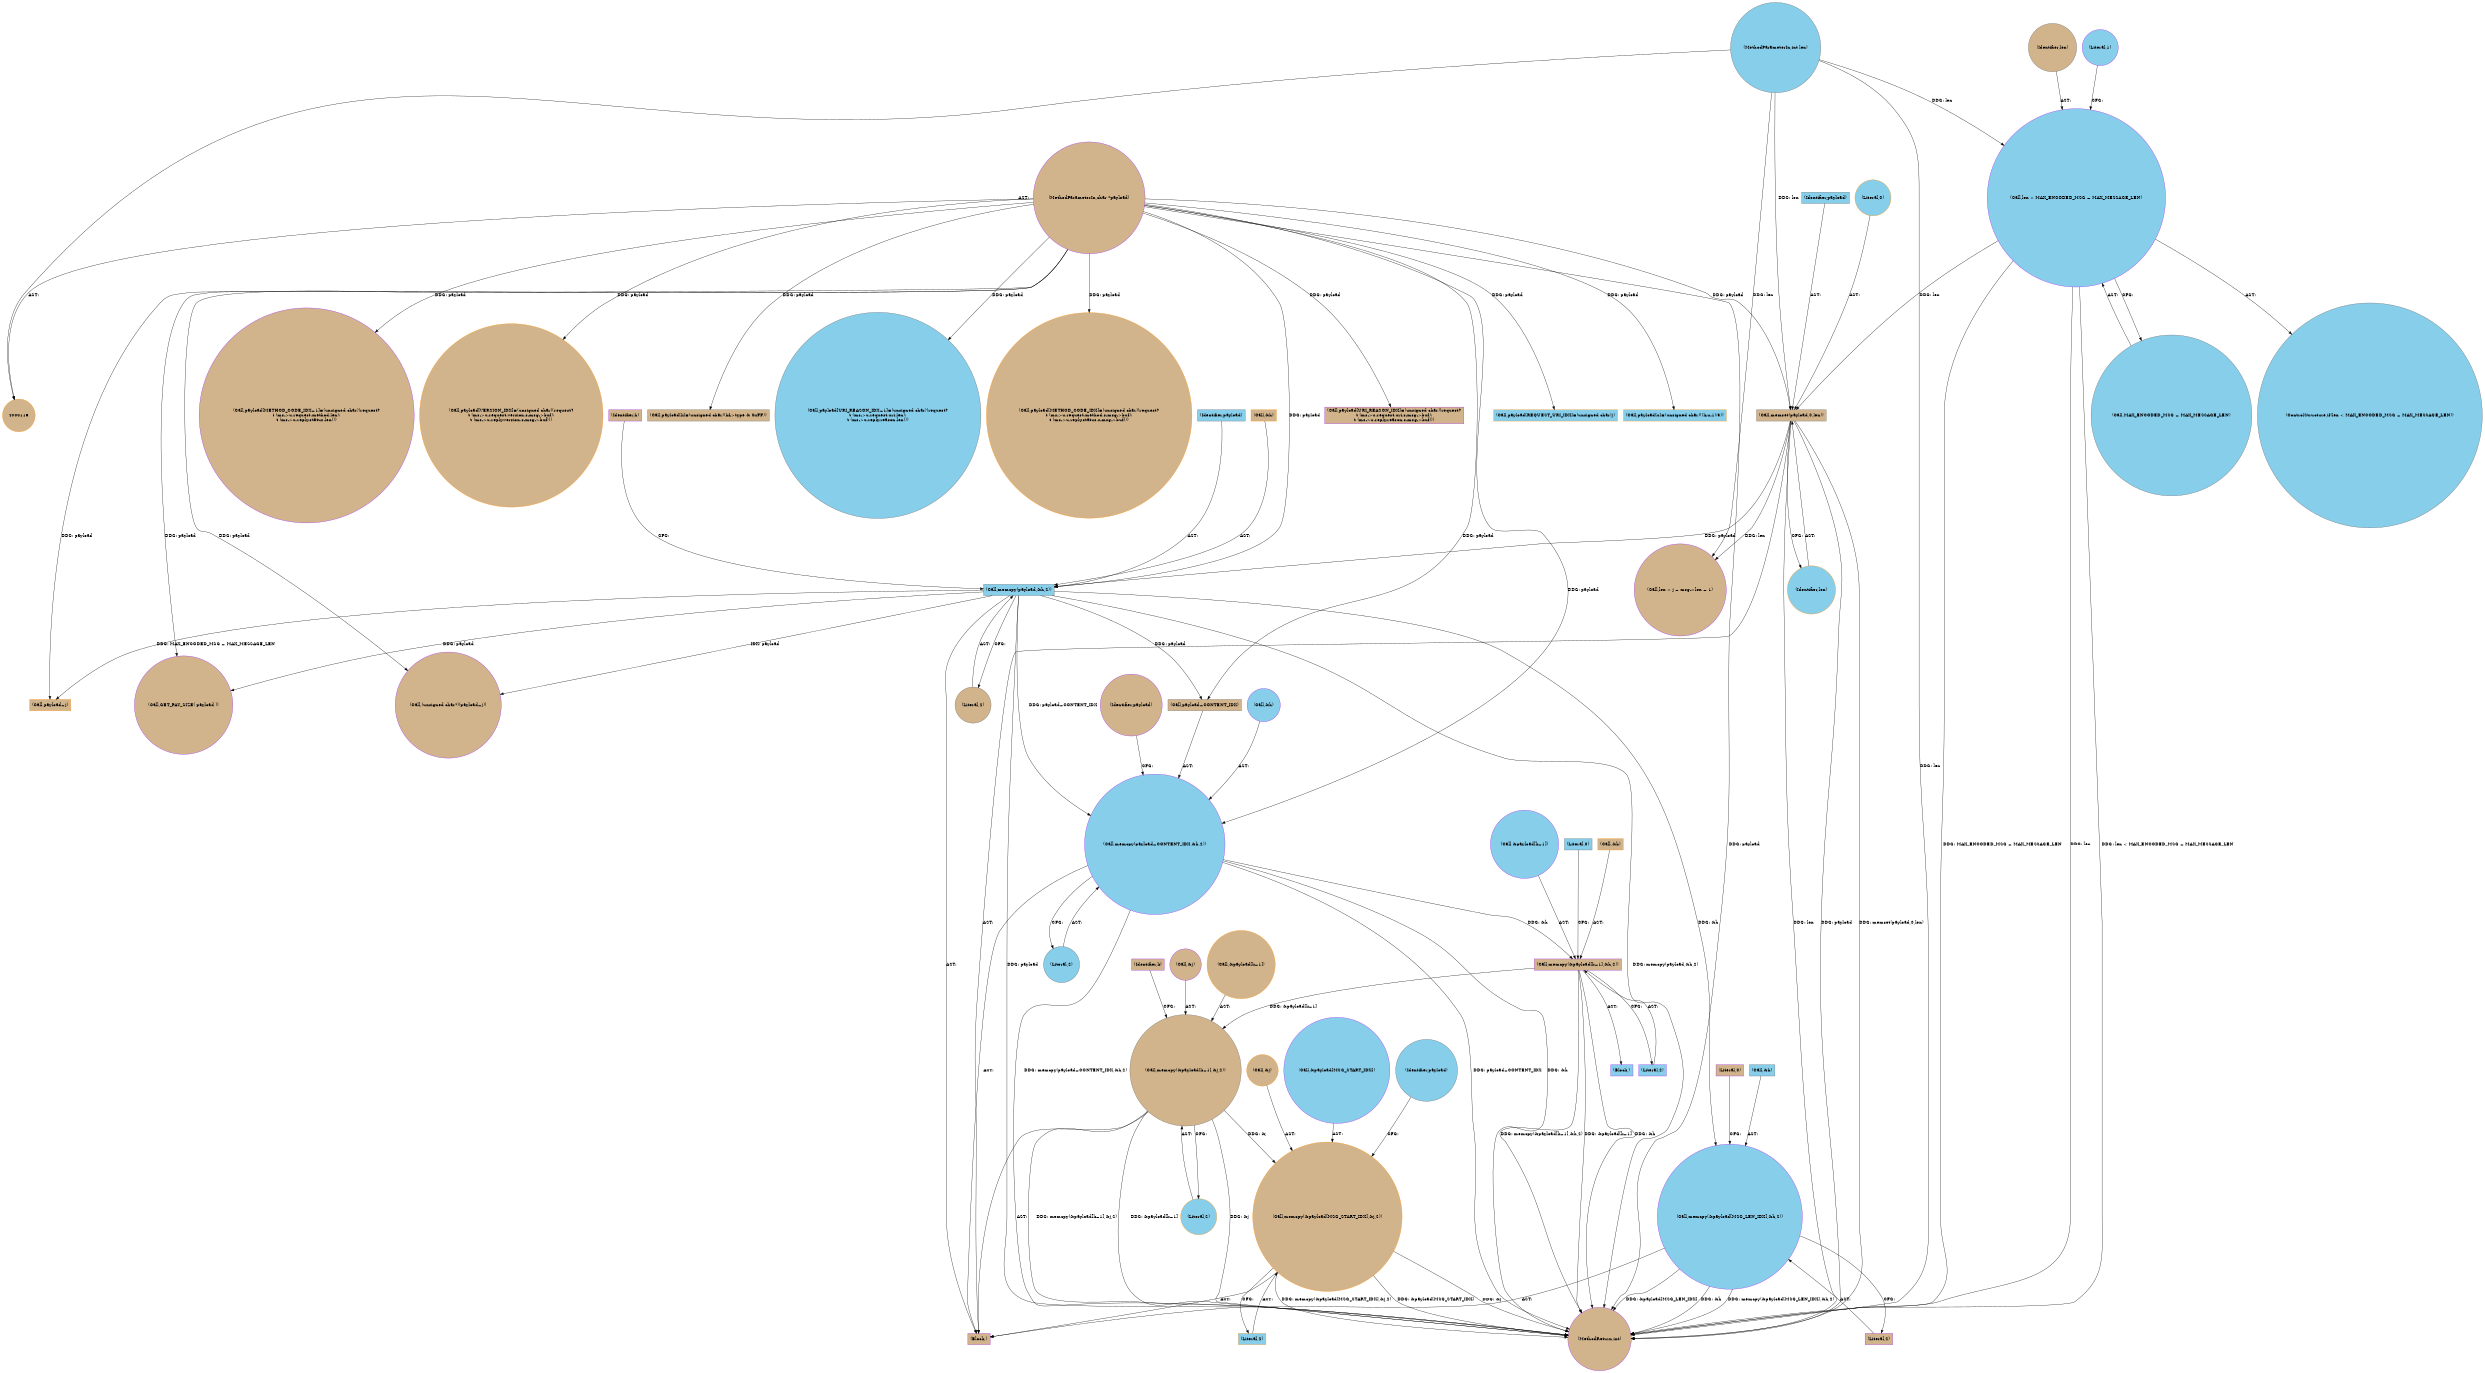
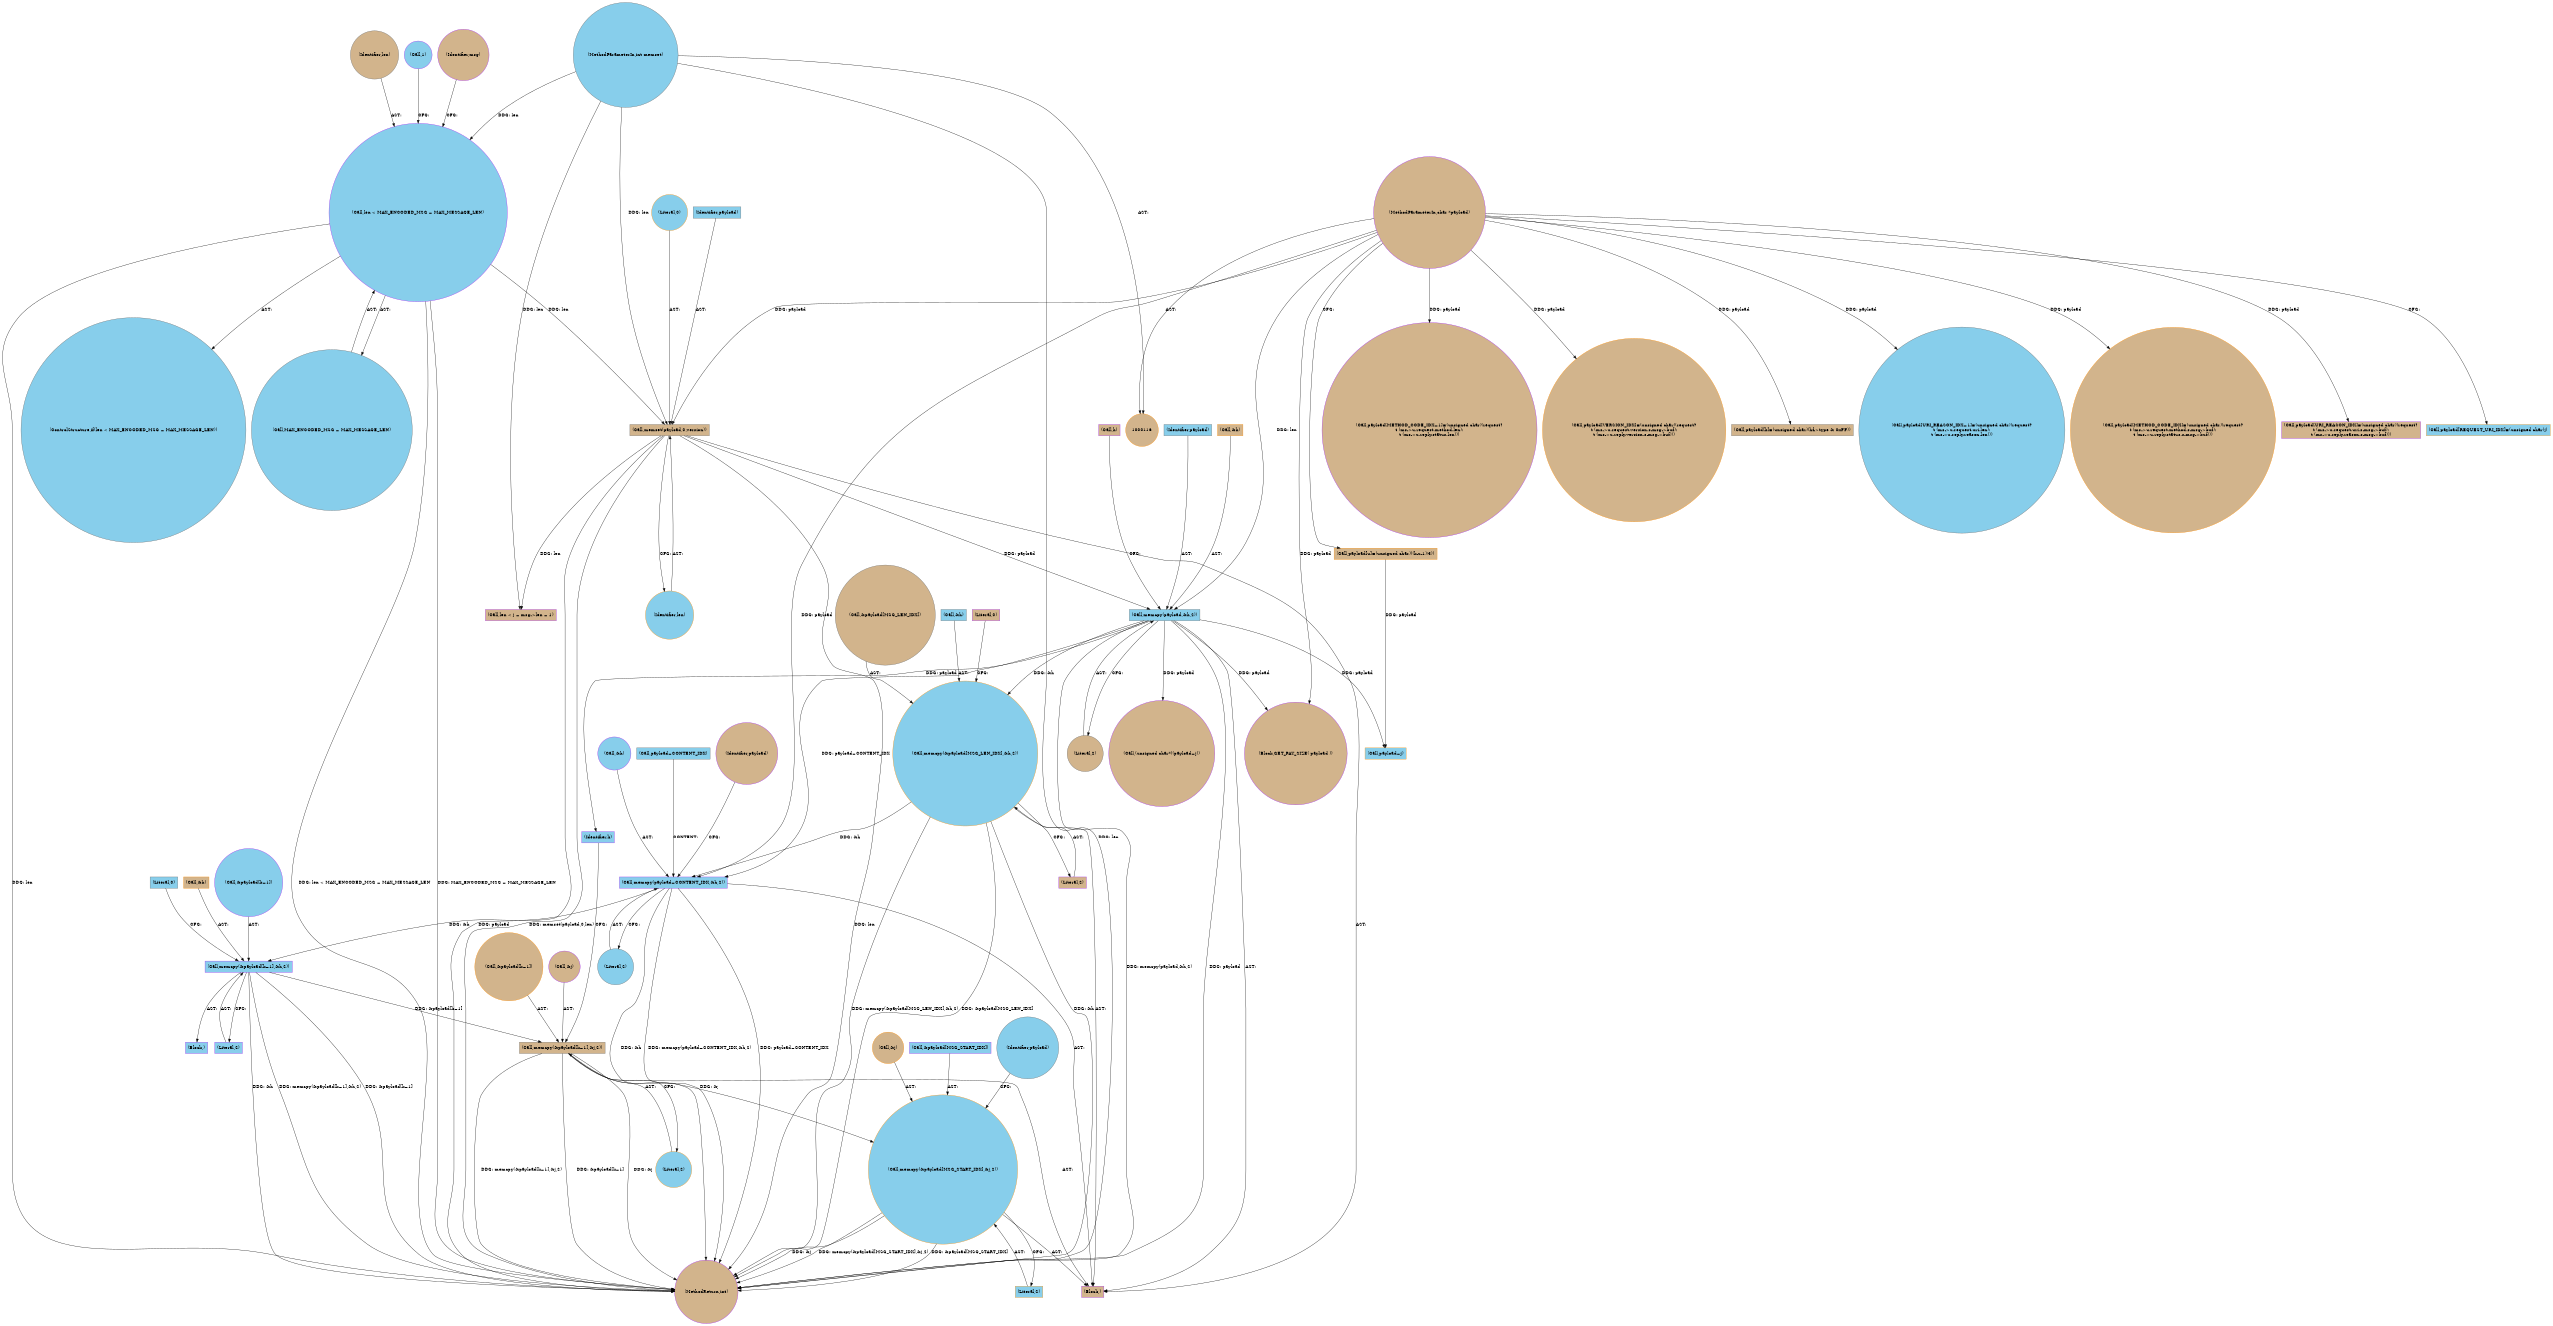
node "(MethodParameterIn,int len)": label "(MethodParameterIn,int len)" -> "(MethodParameterIn,int memset)"
node "(Literal,1)": label "(Literal,1)" -> "(Call,1)"
node "(Identifier,msg)": added
edge "(MethodParameterIn,char *payload)" -> "(Call,payload+j)": now "(Call,payload[u]=(unsigned char)((k-u-1)/3))" -> "(Call,payload+j)"
edge "(MethodParameterIn,char *payload)" -> "(Call,(unsigned char*)(payload+j))": removed, label "DDG: payload"
edge "(MethodParameterIn,char *payload)" -> "(Call,payload[REQUEST_URI_IDX]=(unsigned char)j)": label "DDG: payload" -> "CFG: "
edge "(MethodParameterIn,char *payload)" -> "(Call,payload[u]=(unsigned char)((k-u-1)/3))": label "DDG: payload" -> "CFG: "
edge "(Call,len < MAX_ENCODED_MSG + MAX_MESSAGE_LEN)" -> "(Call,MAX_ENCODED_MSG + MAX_MESSAGE_LEN)": label "CFG: " -> "AST: "
edge "(MethodParameterIn,char *payload)" -> "(Call,payload+CONTENT_IDX)": removed, label "DDG: payload"
node "4000116": label "4000116" -> "1000116"
node "(Identifier,h)": label "(Identifier,h)" -> "(Call,h)"
edge "(MethodParameterIn,char *payload)" -> "(Call,memcpy(payload,&h,2))": label "DDG: payload" -> "DDG: len"
node "(Call,payload[u]=(unsigned char)((k-u-1)/3))": fillcolor skyblue -> tan
node "(Call,memset(payload,0,len))": label "(Call,memset(payload,0,len))" -> "(Call,memset(payload,0,version))"
edge "(MethodParameterIn,char *payload)" -> "(MethodReturn,int)": removed, label "DDG: payload"
node "(Call,len < j + msg->len + 1)": shape circle -> box
node "(Call,&payload[MSG_LEN_IDX])": added
edge "(Call,memcpy(payload,&h,2))" -> "(Call,payload+CONTENT_IDX)": now "(Call,memcpy(payload,&h,2))" -> "(Identifier,k)"
edge "(Call,memcpy(payload,&h,2))" -> "(Call,payload+j)": label "DDG: MAX_ENCODED_MSG + MAX_MESSAGE_LEN" -> "DDG: payload"
edge "(Call,memcpy(payload,&h,2))" -> "(Call,(unsigned char*)(payload+j))": label "IDX: payload" -> "DDG: payload"
node "(Call,payload+j)": fillcolor tan -> skyblue
node "(Call,GET_PAY_SIZE( payload ))": label "(Call,GET_PAY_SIZE( payload ))" -> "(Block,GET_PAY_SIZE( payload ))"
node "(Call,payload+CONTENT_IDX)": fillcolor tan -> skyblue
edge "(Call,payload+CONTENT_IDX)" -> "(Call,memcpy(payload+CONTENT_IDX,&h,2))": label "AST: " -> "CONTENT: "
edge "(Call,memcpy(&payload[MSG_LEN_IDX],&h,2))" -> "(Call,memcpy(payload+CONTENT_IDX,&h,2))": added, label "DDG: &h"
node "(Call,memcpy(payload+CONTENT_IDX,&h,2))": shape circle -> box
node "(Identifier,k)": fillcolor tan -> skyblue
node "(Call,memcpy(&payload[k+1],&h,2))": fillcolor tan -> skyblue
node "(Call,memcpy(&payload[k+1],&j,2))": shape circle -> box
node "(Call,&payload[MSG_START_IDX])": shape circle -> box
node "(Call,memcpy(&payload[MSG_START_IDX],&j,2))": fillcolor tan -> skyblue
node "(Call,memcpy(&payload[MSG_LEN_IDX],&h,2))": color purple -> darkorange
